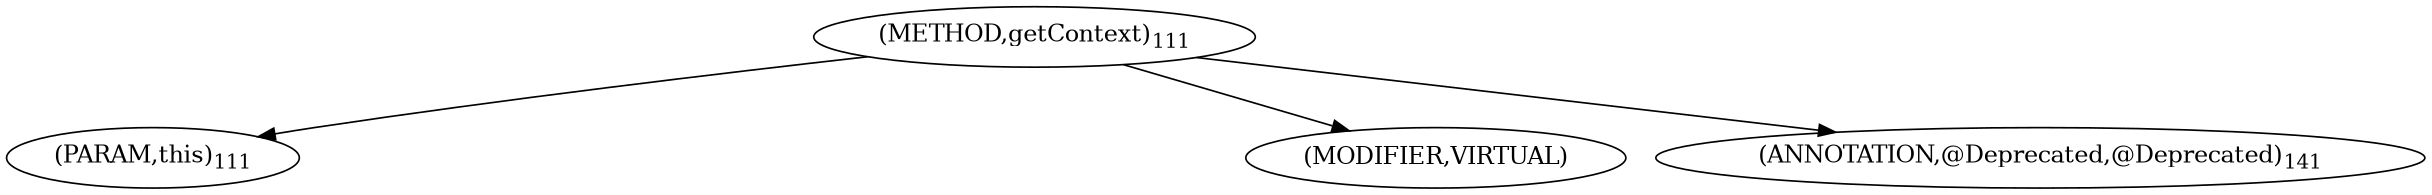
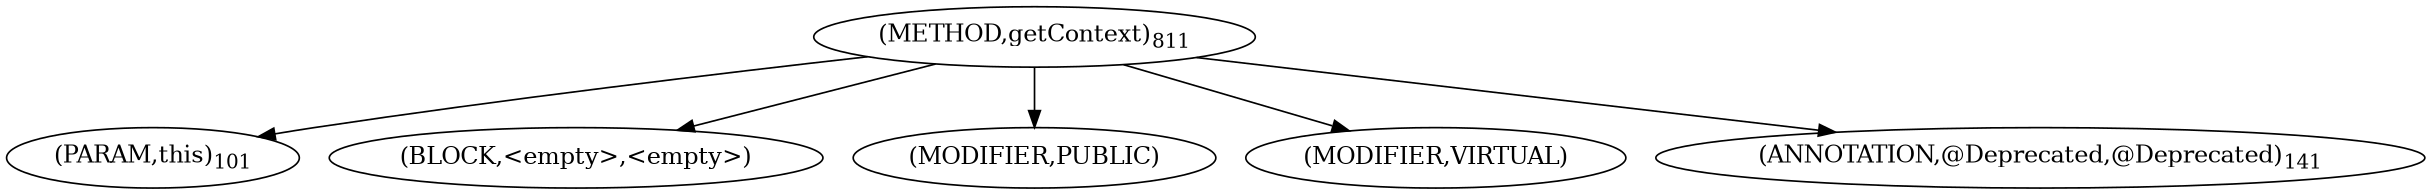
node "(METHOD,getContext)": text "111" -> "811"
node "(PARAM,this)": text "111" -> "101"
node "(BLOCK,<empty>,<empty>)": added
node "(MODIFIER,PUBLIC)": added
